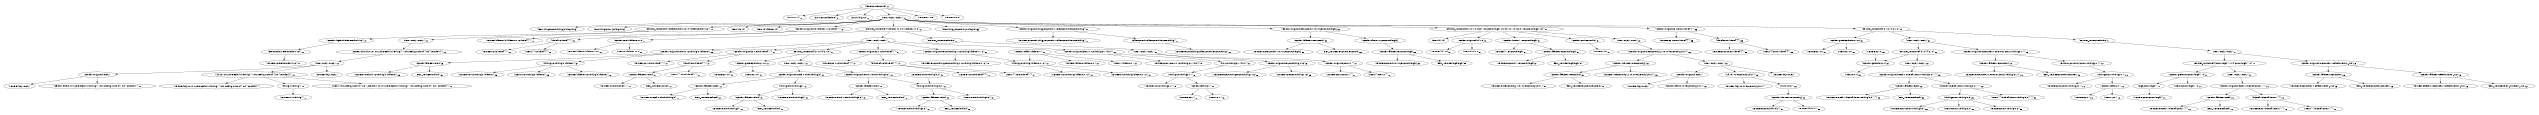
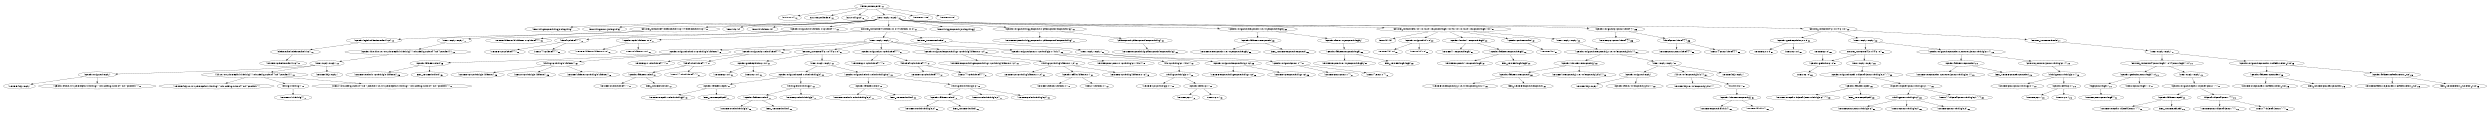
edge "(<operator>.addition,intialParen + 1)" -> "(substring,ssp.substring(intialParen + 1, p))": reversed
edge "(IDENTIFIER,p,rc.host.substring(0, p))" -> "(substring,rc.host.substring(0, p))": reversed
node "(substring,params.substring(0, p))": text "208" -> "408"
